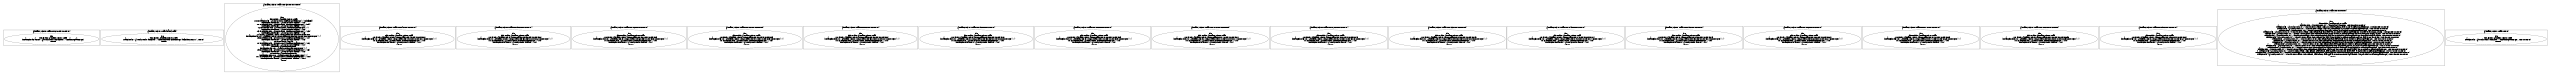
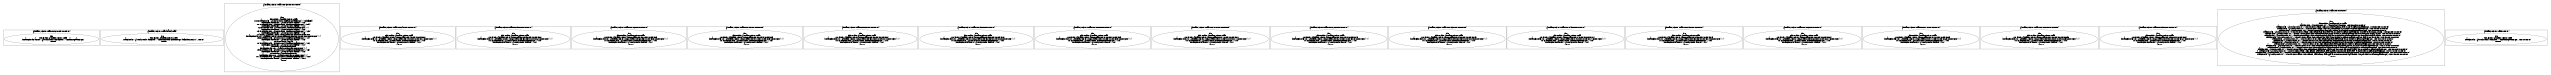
cluster "@ts_files/183.ts: %dflt.%AM0()": label "@ts_files/183.ts: %dflt.%AM0()" -> "@ts_files/183.ts: %files.%AM0()"
